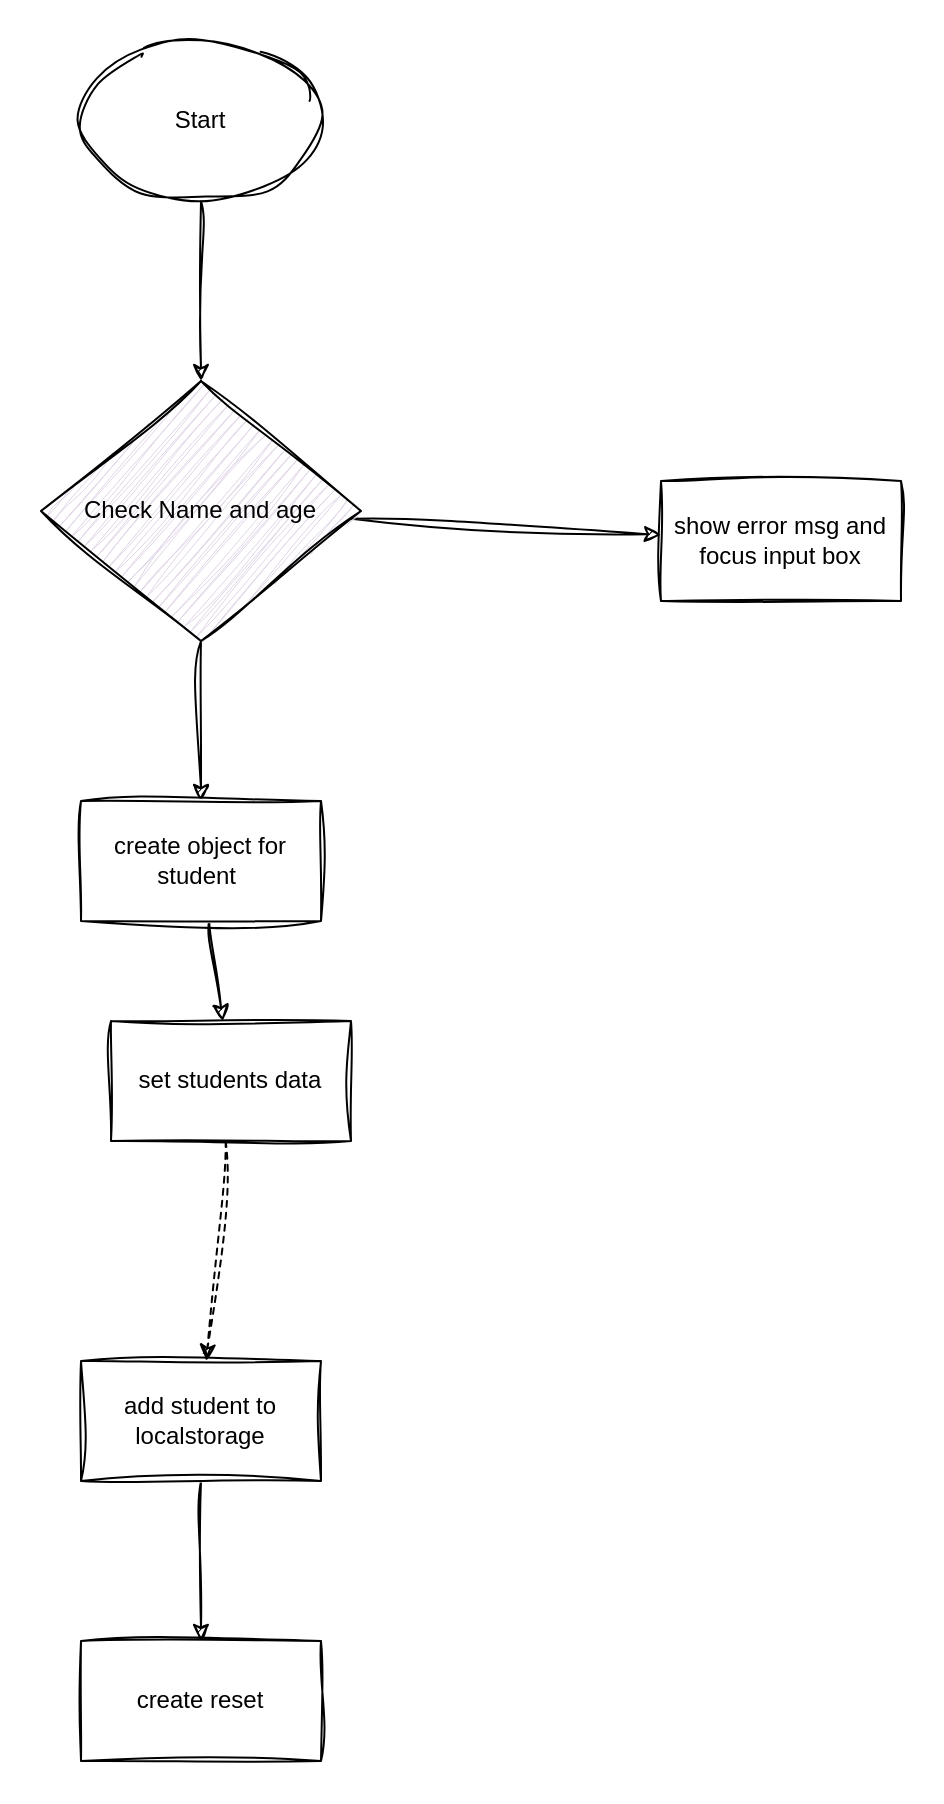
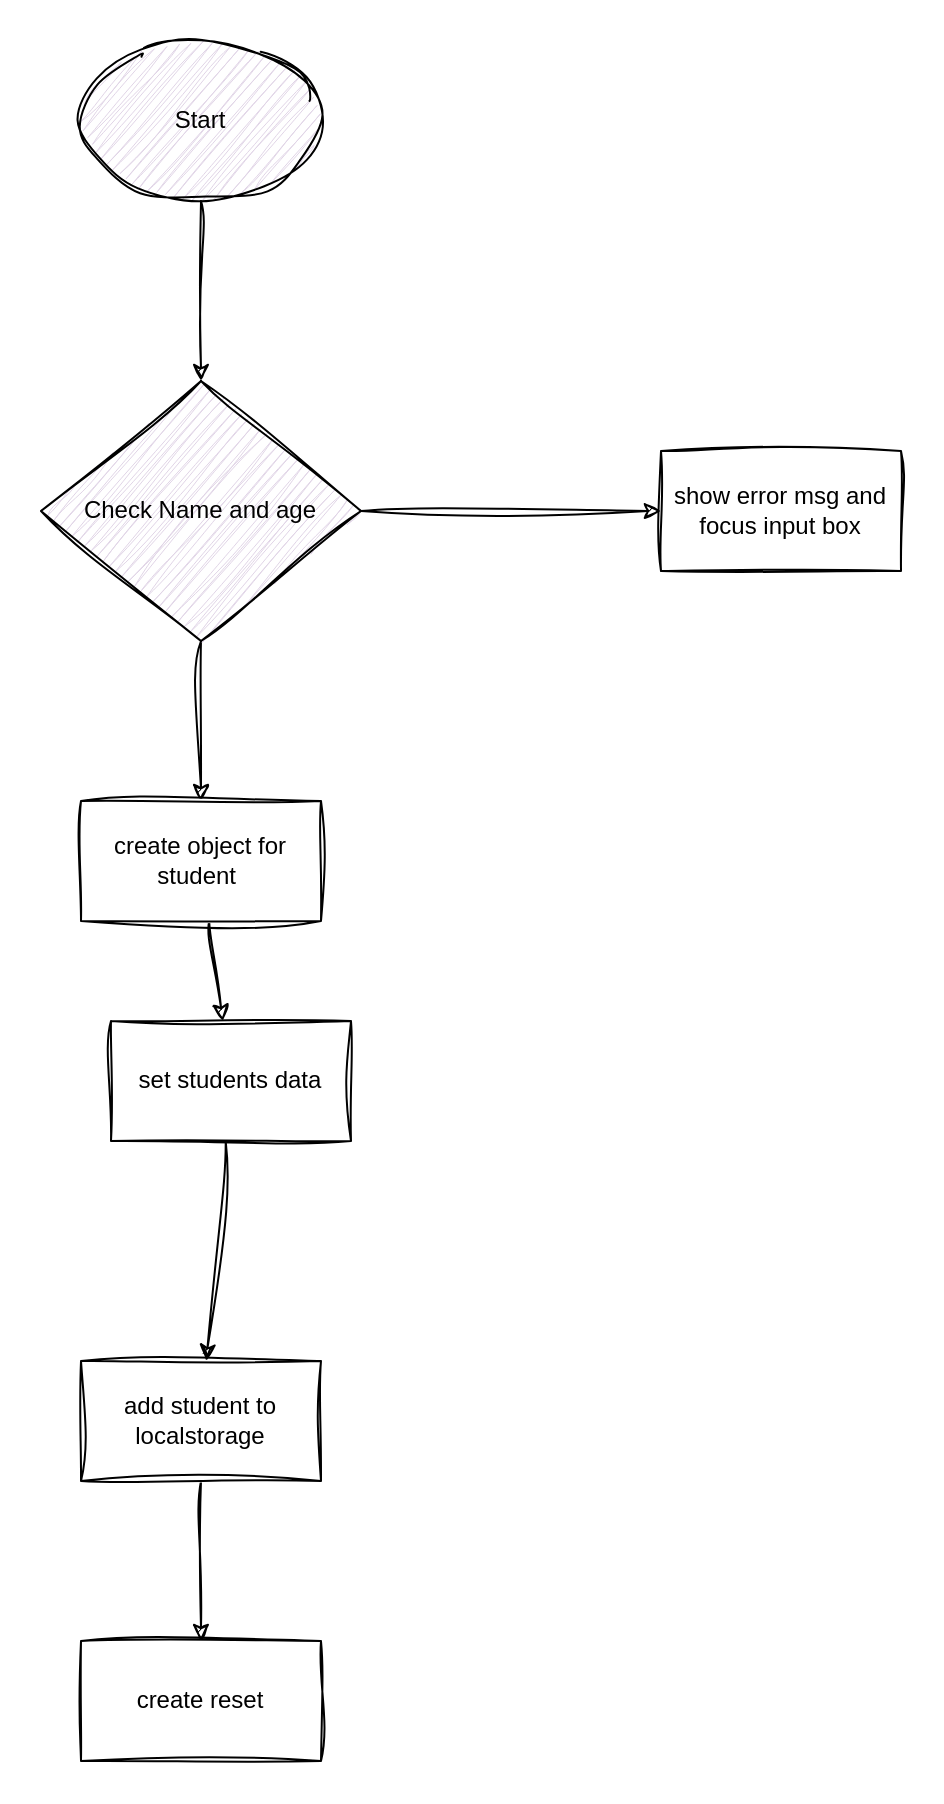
node "Start": fillcolor #ffffff -> #e1d5e7
node "show error msg and focus input box": moved (781, 541) -> (781, 511)
edge "set students data" -> "add student to localstorage": style dashed -> solid
